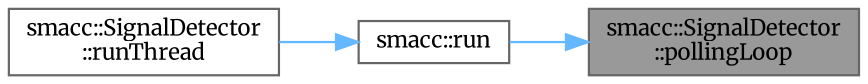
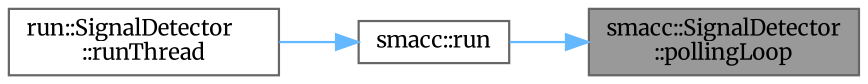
node "smacc::SignalDetector ::runThread": label "smacc::SignalDetector ::runThread" -> "run::SignalDetector ::runThread"
